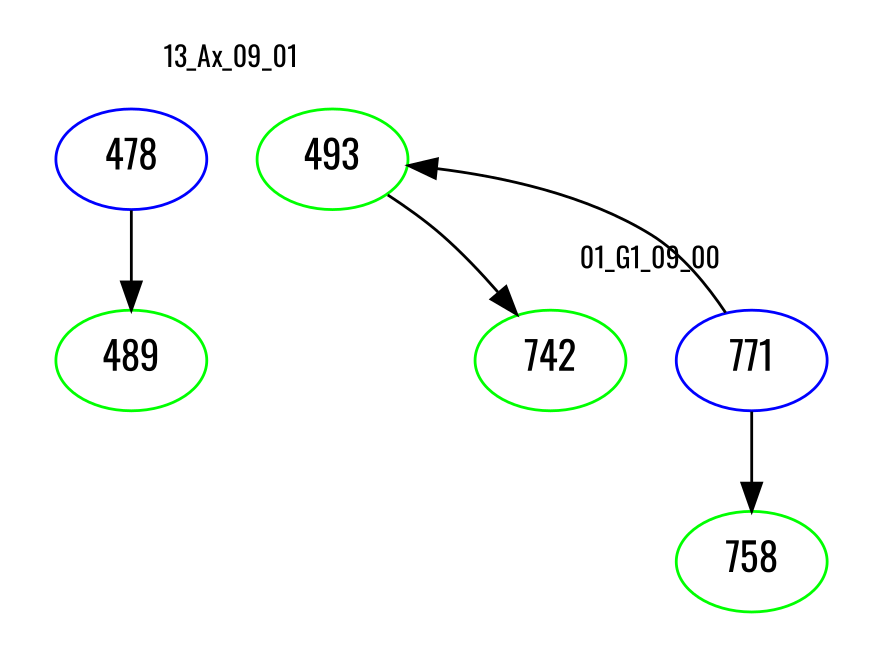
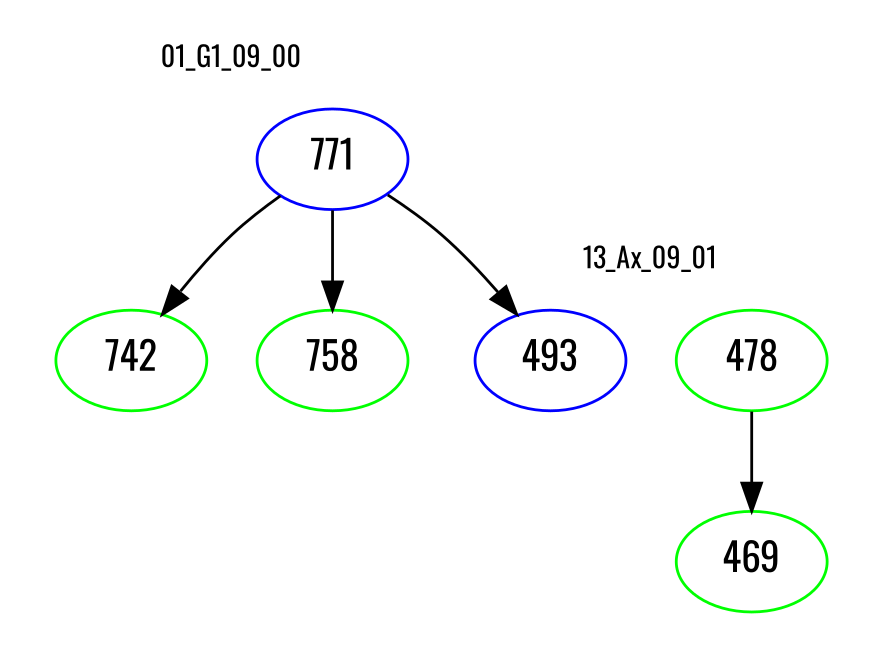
node "478": color blue -> green
node "493": color green -> blue
edge "493" -> "742": now "771" -> "742"
node "489": label "489" -> "469"
